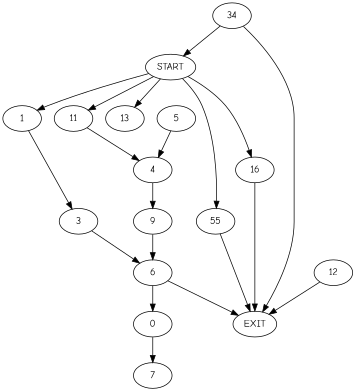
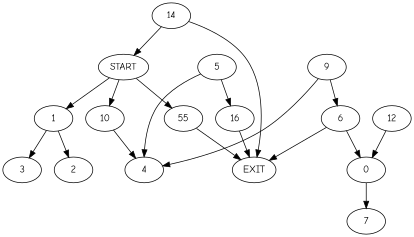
node "34": label "34" -> "14"
edge "START" -> "16": now "5" -> "16"
node "11": label "11" -> "10"
node "13": removed
node "2": added
edge "4" -> "9": reversed
edge "3" -> "6": removed
edge "12" -> "EXIT": now "12" -> "0"
